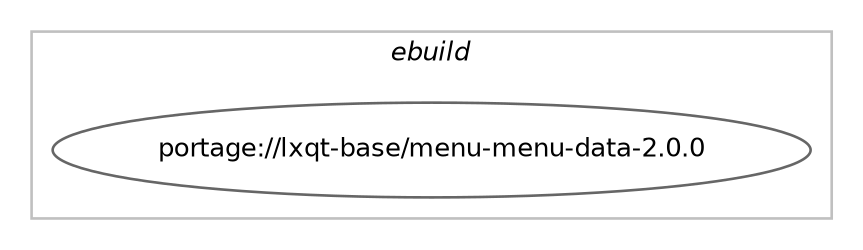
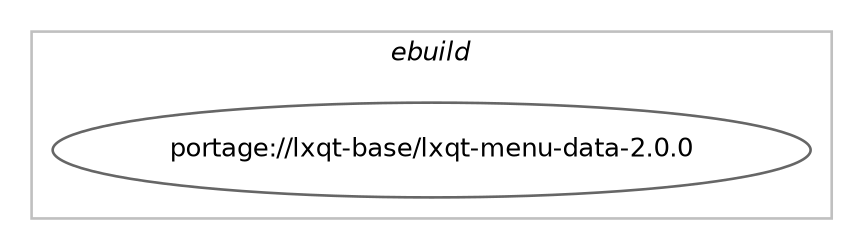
node "portage://lxqt-base/menu-menu-data-2.0.0": label "portage://lxqt-base/menu-menu-data-2.0.0" -> "portage://lxqt-base/lxqt-menu-data-2.0.0"
